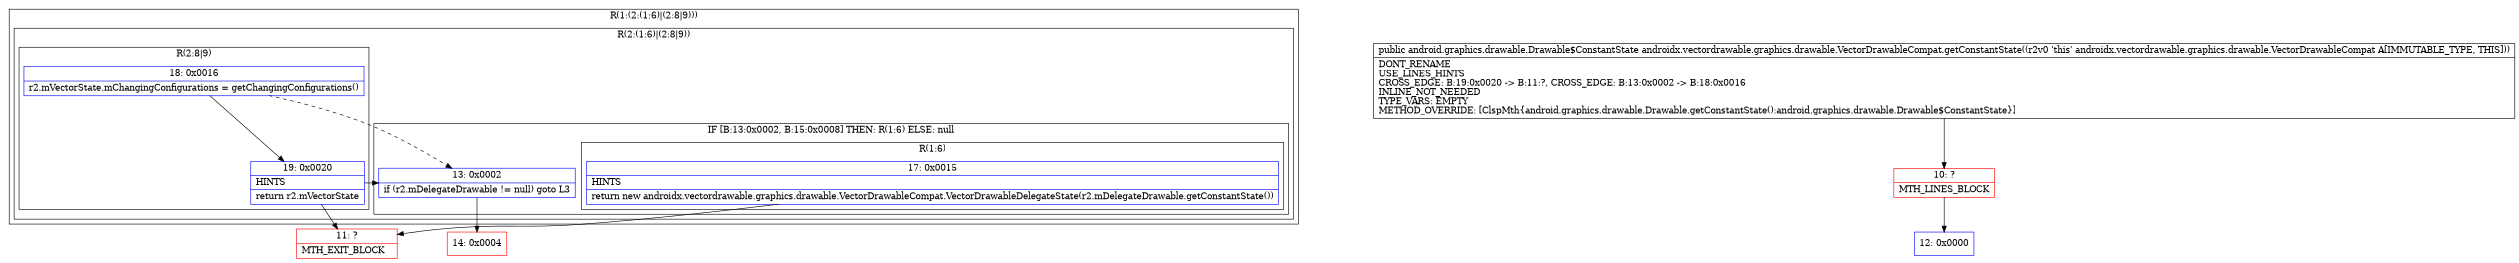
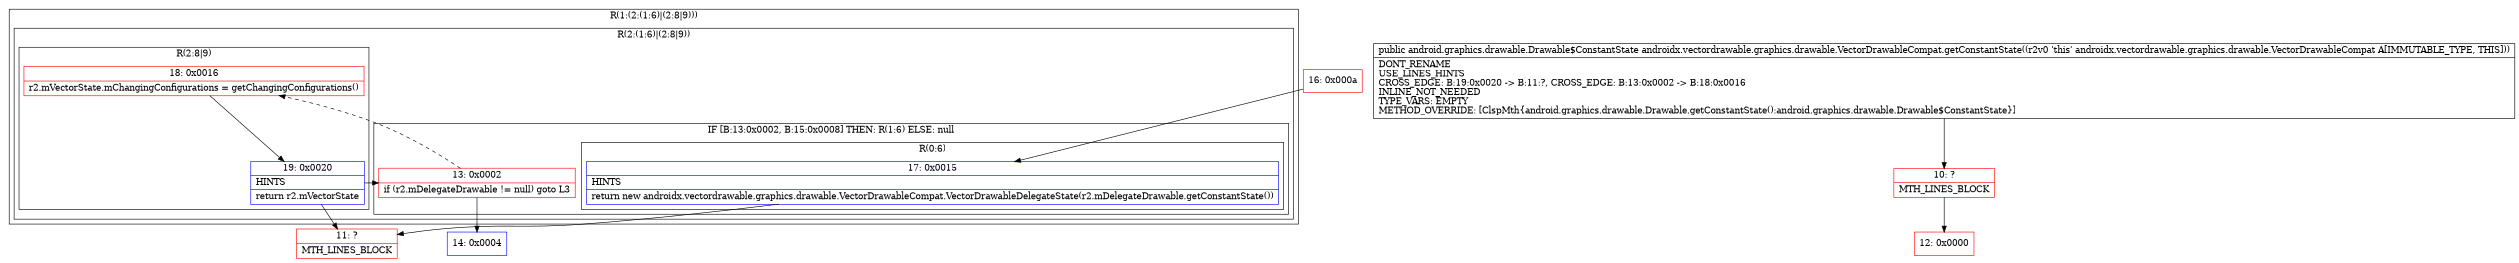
node "18: 0x0016": color blue -> red
node "16: 0x000a": added
edge "18: 0x0016" -> "13: 0x0002": reversed
cluster "R(1:6)": label "R(1:6)" -> "R(0:6)"
node "13: 0x0002": color blue -> red
node "14: 0x0004": color red -> blue
node "12: 0x0000": color blue -> red
node "11: ?": text "MTH_EXIT_BLOCK" -> "MTH_LINES_BLOCK"
